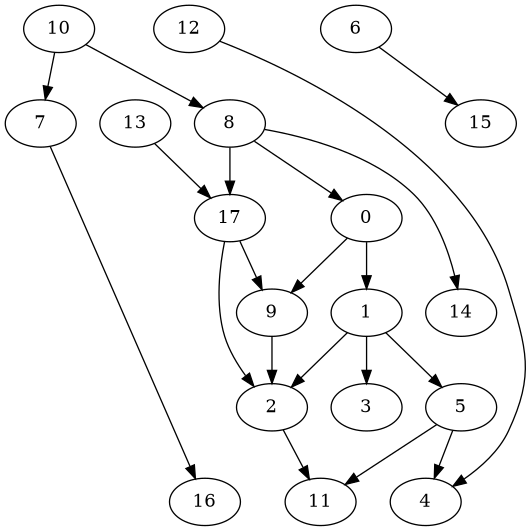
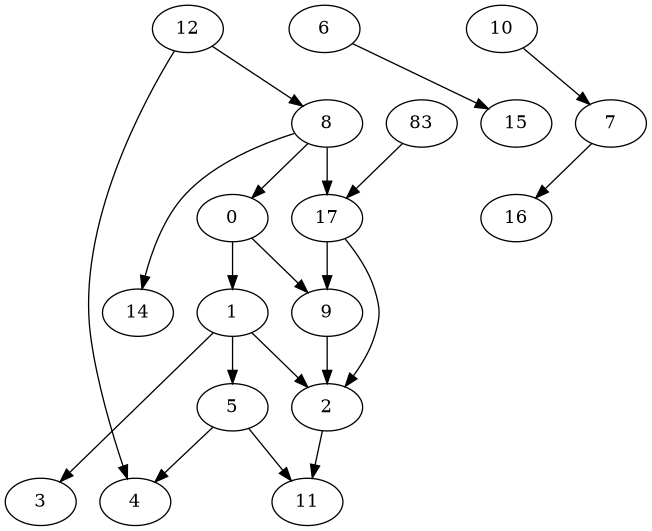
edge "10" -> "8": now "12" -> "8"
node "13": label "13" -> "83"
